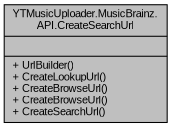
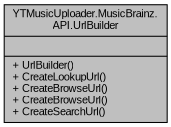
node "YTMusicUploader.MusicBrainz.": text "API.CreateSearchUrl" -> "API.UrlBuilder"
